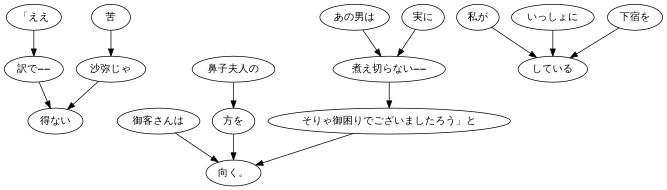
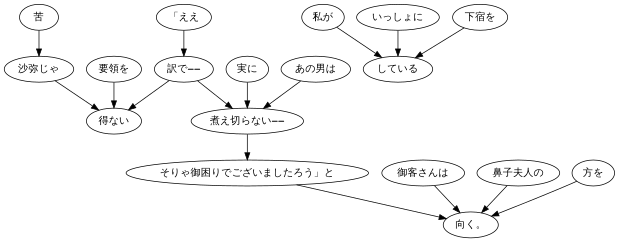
node "要領を": added
edge "訳で——" -> "煮え切らない——": added
edge "鼻子夫人の" -> "方を": now "鼻子夫人の" -> "向く。"
